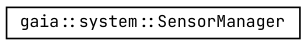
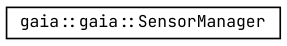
node "gaia::system::SensorManager": label "gaia::system::SensorManager" -> "gaia::gaia::SensorManager"
